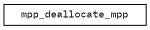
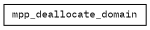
node "mpp_deallocate_mpp": label "mpp_deallocate_mpp" -> "mpp_deallocate_domain"
